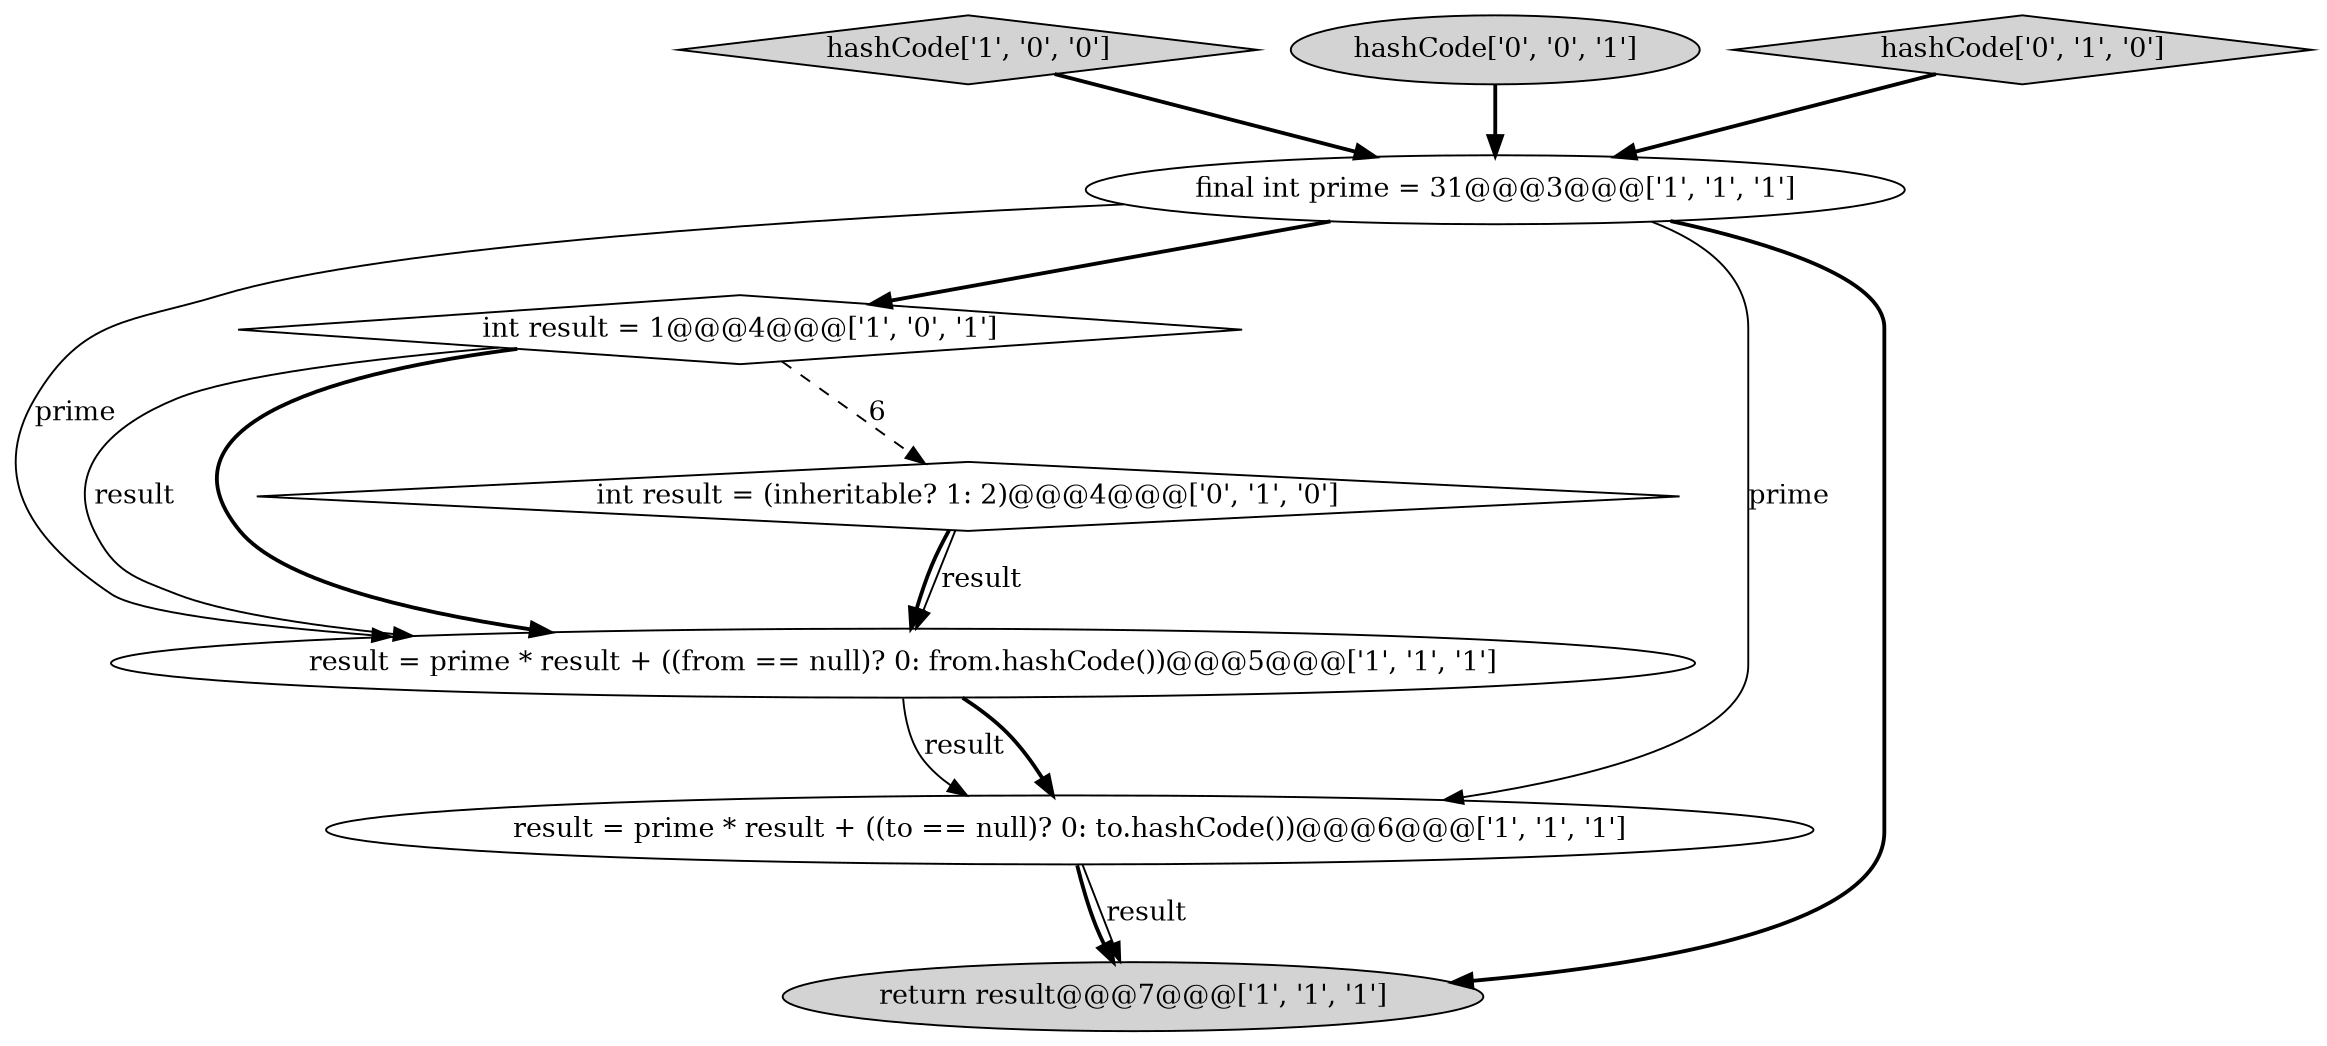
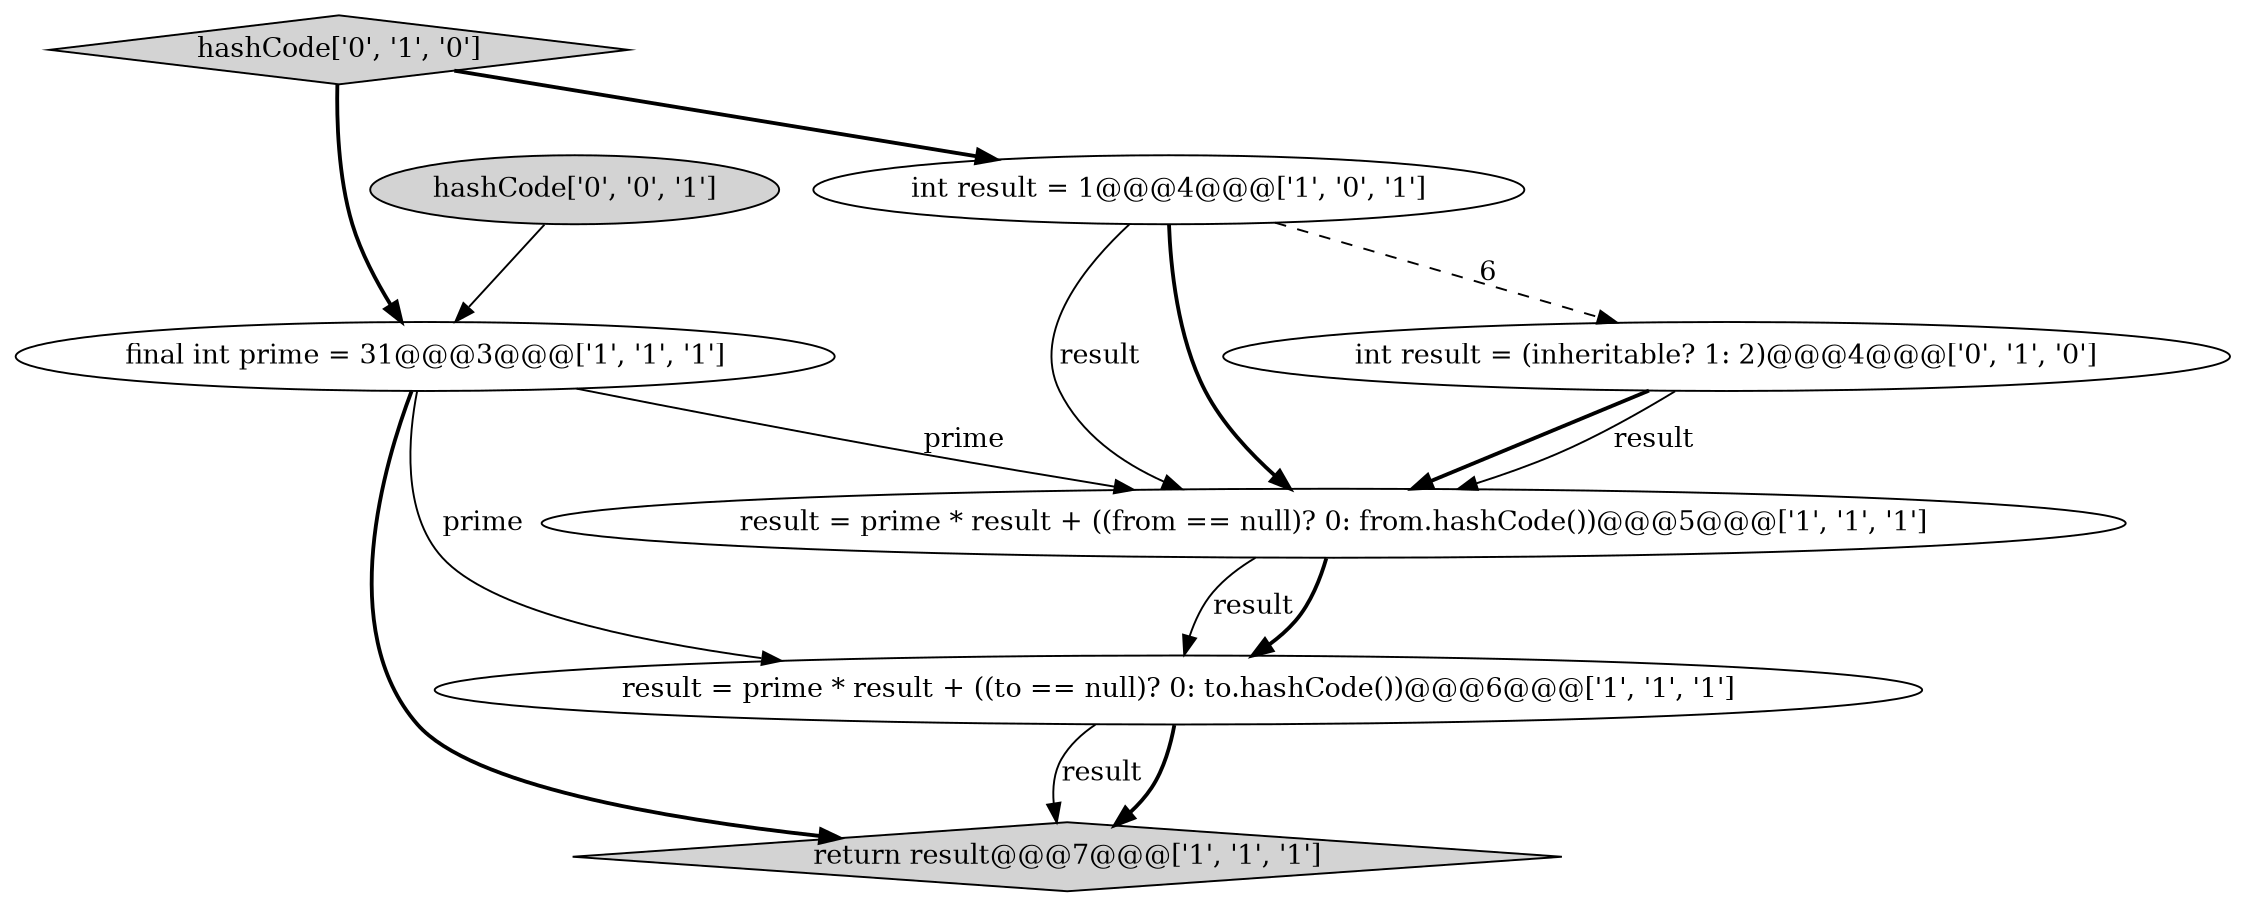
node "hashCode['1', '0', '0']": removed
edge "hashCode['0', '0', '1']" -> "final int prime = 31@@@3@@@['1', '1', '1']": style bold -> solid
edge "final int prime = 31@@@3@@@['1', '1', '1']" -> "int result = 1@@@4@@@['1', '0', '1']": now "hashCode['0', '1', '0']" -> "int result = 1@@@4@@@['1', '0', '1']"
node "int result = 1@@@4@@@['1', '0', '1']": shape diamond -> ellipse
node "int result = (inheritable? 1: 2)@@@4@@@['0', '1', '0']": shape diamond -> ellipse
node "return result@@@7@@@['1', '1', '1']": shape ellipse -> diamond
